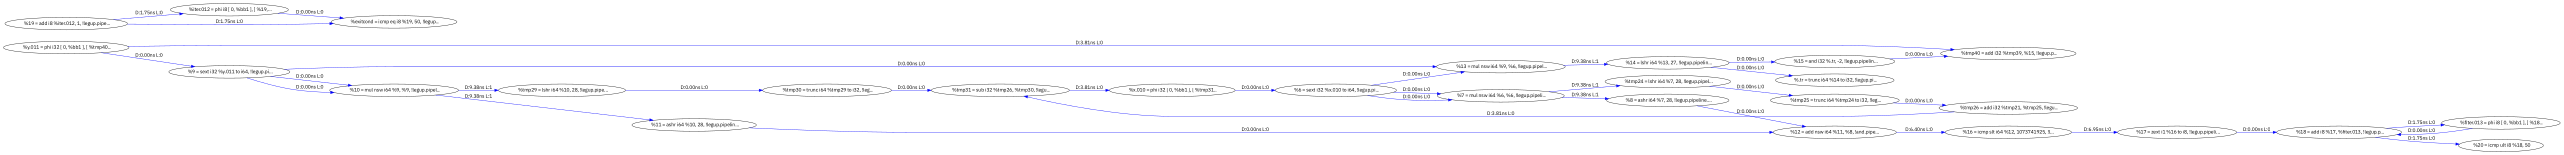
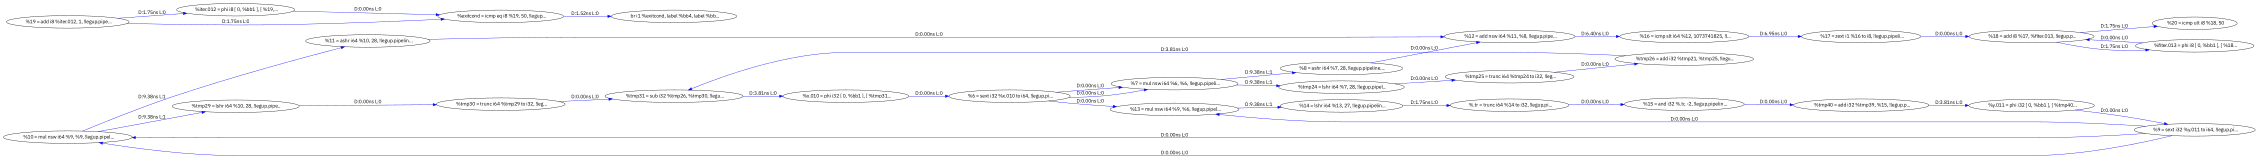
node "br i1 %exitcond, label %bb4, label %bb...": added
edge "%y.011 = phi i32 [ 0, %bb1 ], [ %tmp40..." -> "%tmp40 = add i32 %tmp39, %15, !legup.p...": reversed
edge "%14 = lshr i64 %13, 27, !legup.pipelin..." -> "%15 = and i32 %.tr, -2, !legup.pipelin...": now "%.tr = trunc i64 %14 to i32, !legup.pi..." -> "%15 = and i32 %.tr, -2, !legup.pipelin..."
edge "%14 = lshr i64 %13, 27, !legup.pipelin..." -> "%.tr = trunc i64 %14 to i32, !legup.pi...": label "D:0.00ns L:0" -> "D:1.75ns L:0"
node "%12 = add nsw i64 %11, %8, !and.pipe...": label "%12 = add nsw i64 %11, %8, !and.pipe..." -> "%12 = add nsw i64 %11, %8, !legup.pipe..."
node "%16 = icmp slt i64 %12, 1073741925, !l...": label "%16 = icmp slt i64 %12, 1073741925, !l..." -> "%16 = icmp slt i64 %12, 1073741825, !l..."
